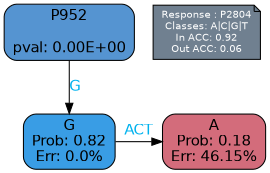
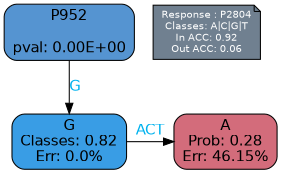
node "G Prob: 0.82 Err: 0.0%": label "G Prob: 0.82 Err: 0.0%" -> "G Classes: 0.82 Err: 0.0%"
node "A Prob: 0.18 Err: 46.15%": label "A Prob: 0.18 Err: 46.15%" -> "A Prob: 0.28 Err: 46.15%"
